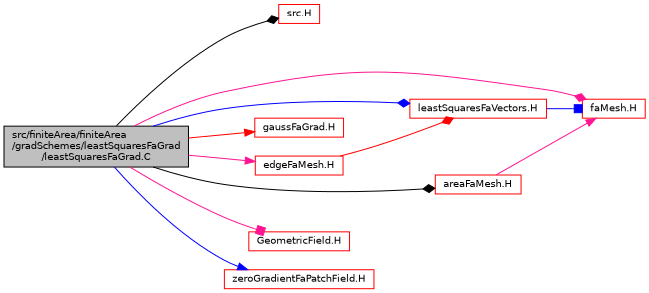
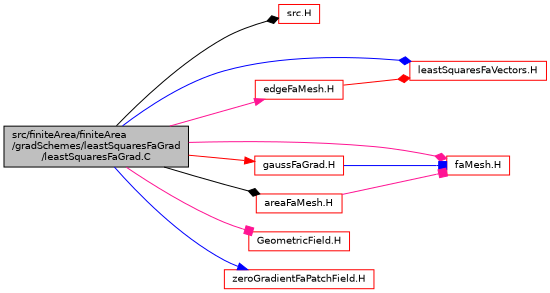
edge "leastSquaresFaVectors.H" -> "faMesh.H": now "gaussFaGrad.H" -> "faMesh.H"
edge "areaFaMesh.H" -> "faMesh.H": arrowhead normal -> box
